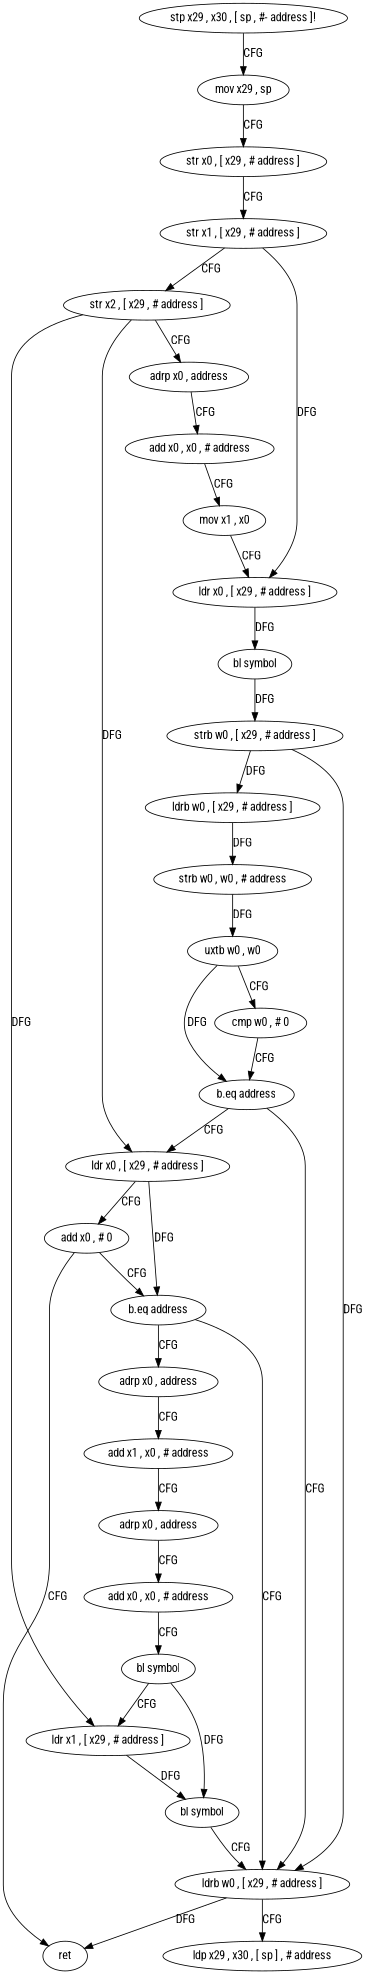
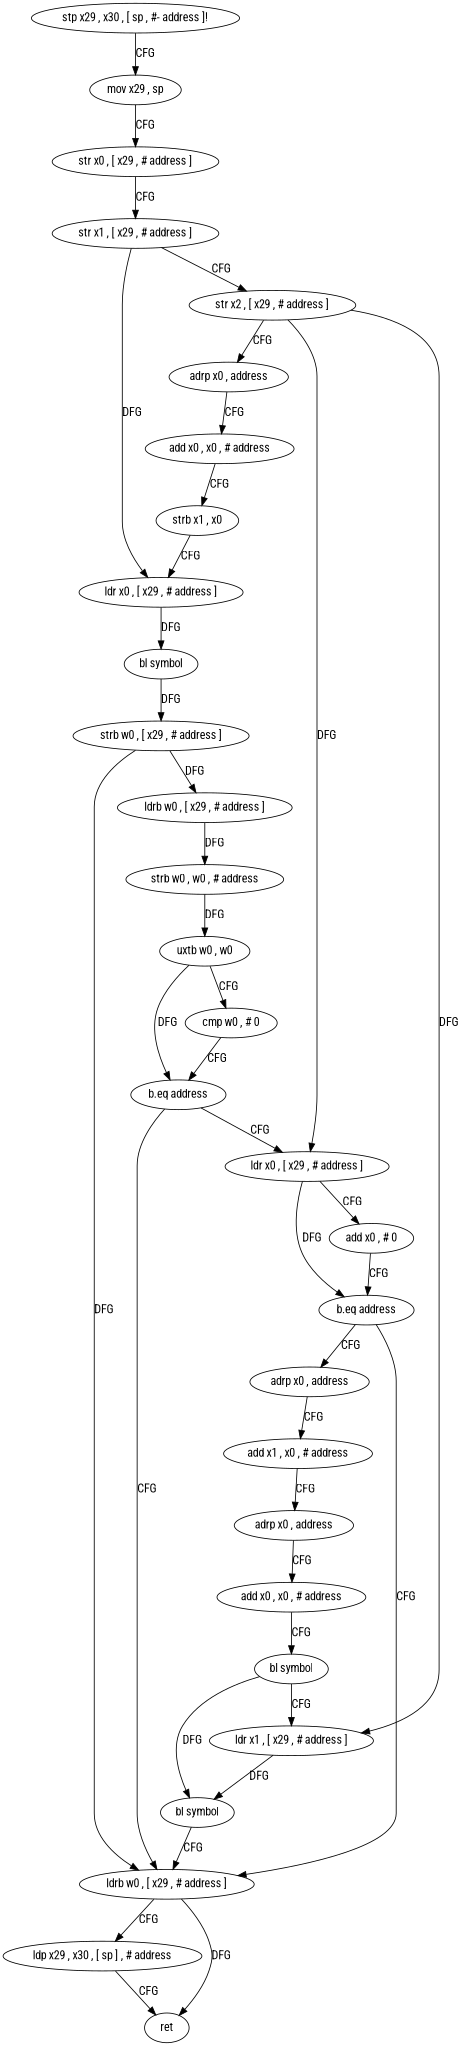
node "mov x1 , x0": label "mov x1 , x0" -> "strb x1 , x0"
edge "add x0 , # 0" -> "ret": now "ldp x29 , x30 , [ sp ] , # address" -> "ret"
